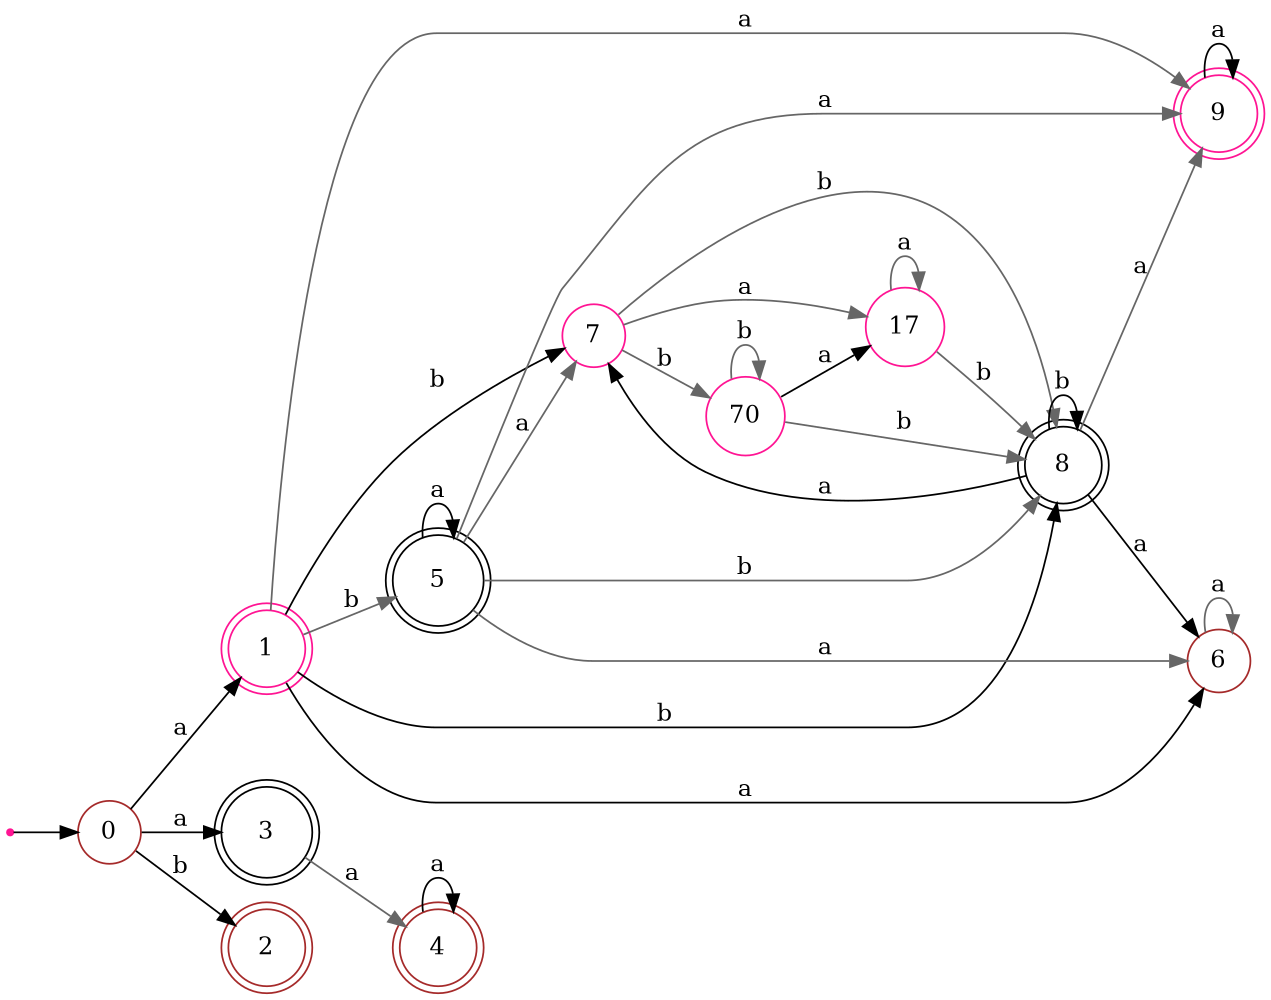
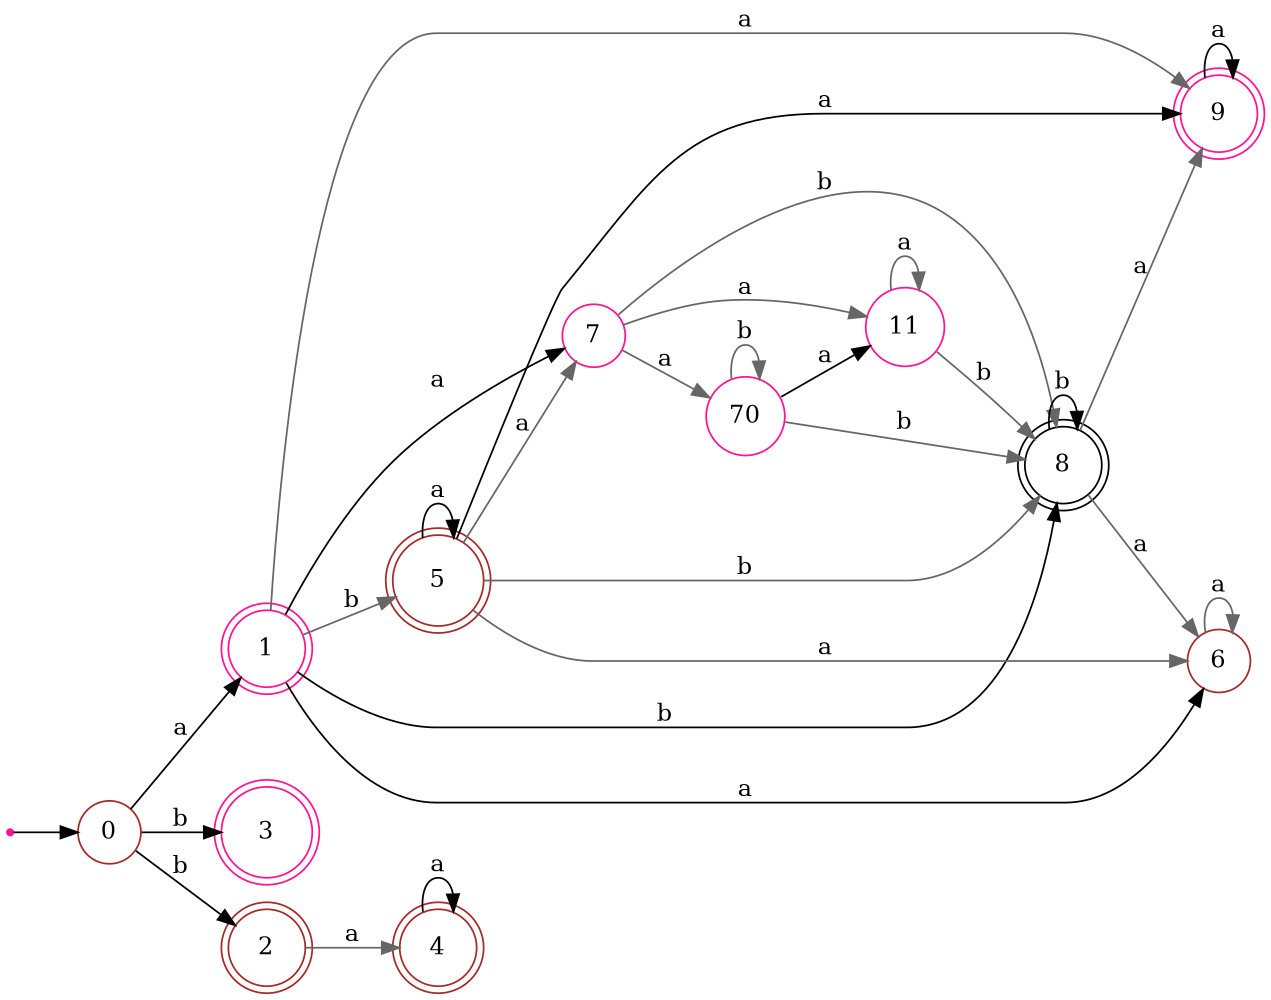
edge "5" -> "9": color gray40 -> black
node "17": label "17" -> "11"
edge "7" -> "70": label "b" -> "a"
edge "1" -> "7": label "b" -> "a"
edge "8" -> "7": removed, label "a"
edge "8" -> "6": color black -> gray40
node "5": color black -> brown
edge "0" -> "3": label "a" -> "b"
node "3": color black -> deeppink
edge "3" -> "4": now "2" -> "4"
